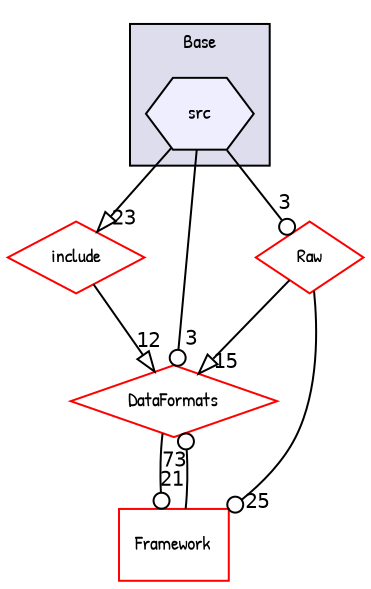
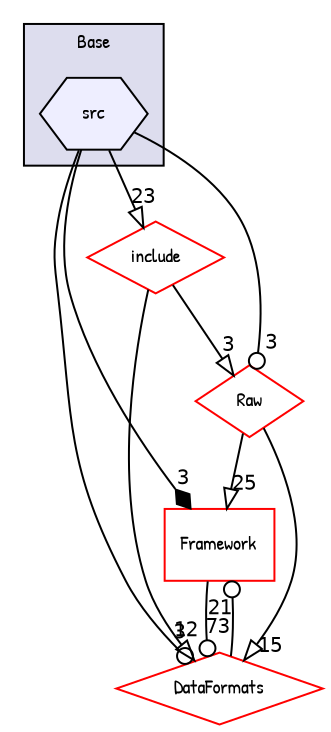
edge "include" -> "Raw": added
edge "src" -> "Framework": added
edge "Raw" -> "Framework": arrowhead odot -> onormal
